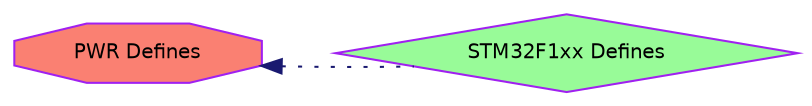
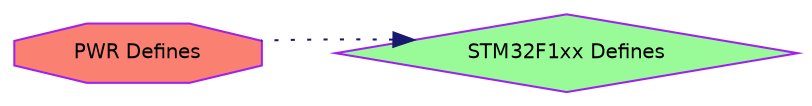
edge "STM32F1xx Defines" -> "PWR Defines": reversed
